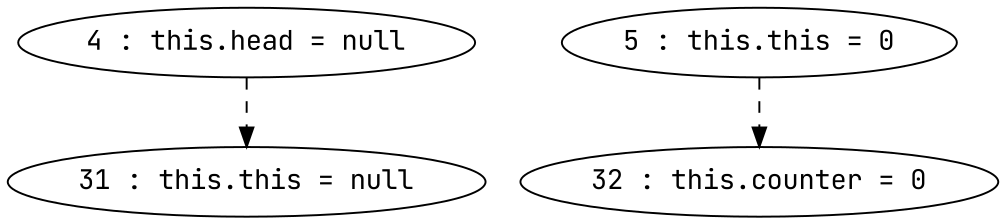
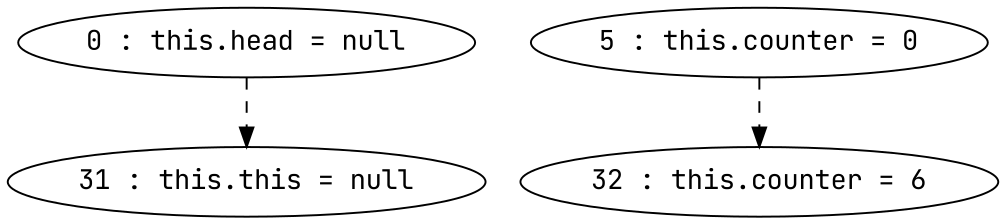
node "4 : this.head = null": label "4 : this.head = null" -> "0 : this.head = null"
node "5 : this.this = 0": label "5 : this.this = 0" -> "5 : this.counter = 0"
node "32 : this.counter = 0": label "32 : this.counter = 0" -> "32 : this.counter = 6"
